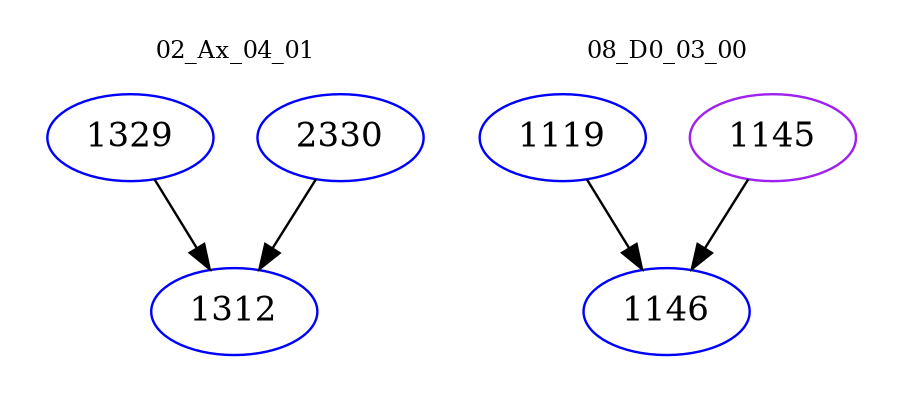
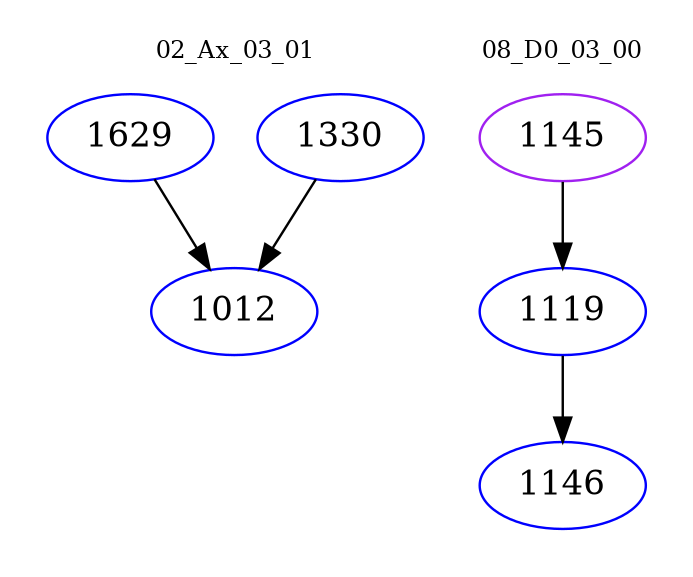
cluster "02_Ax_04_01": label "02_Ax_04_01" -> "02_Ax_03_01"
node "1329": label "1329" -> "1629"
node "2330": label "2330" -> "1330"
edge "1145" -> "1146": now "1145" -> "1119"
node "1312": label "1312" -> "1012"
